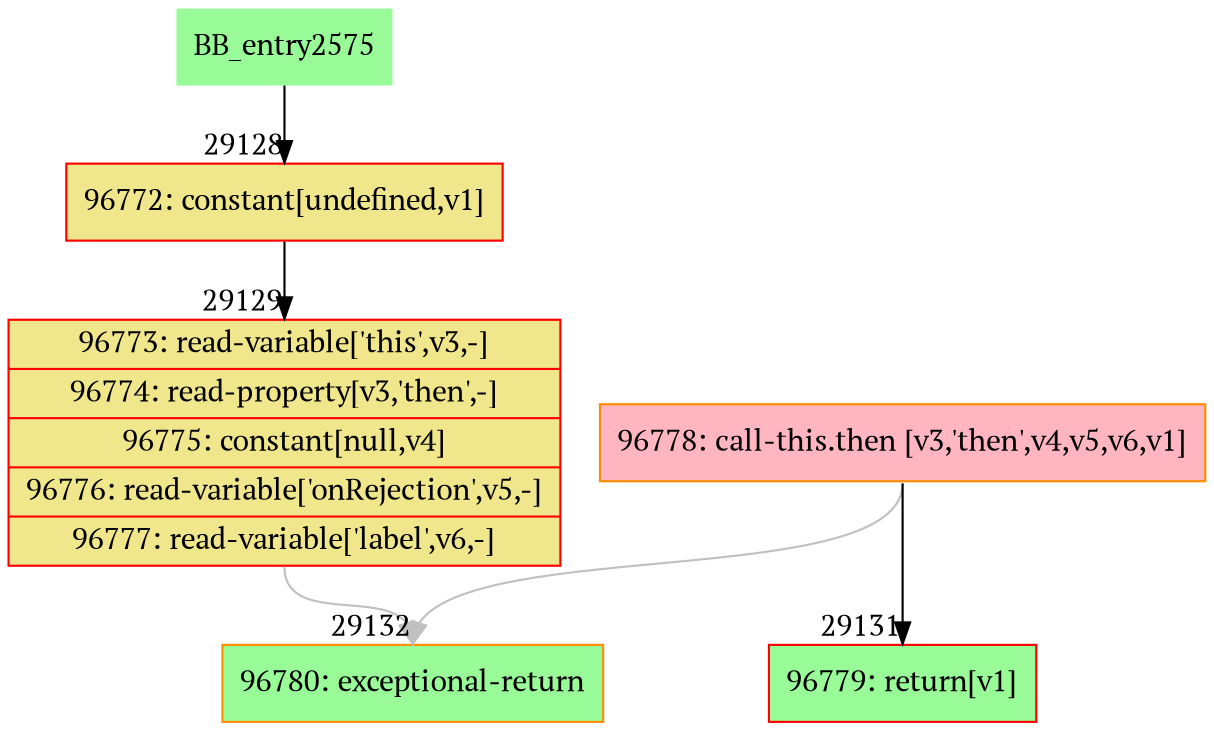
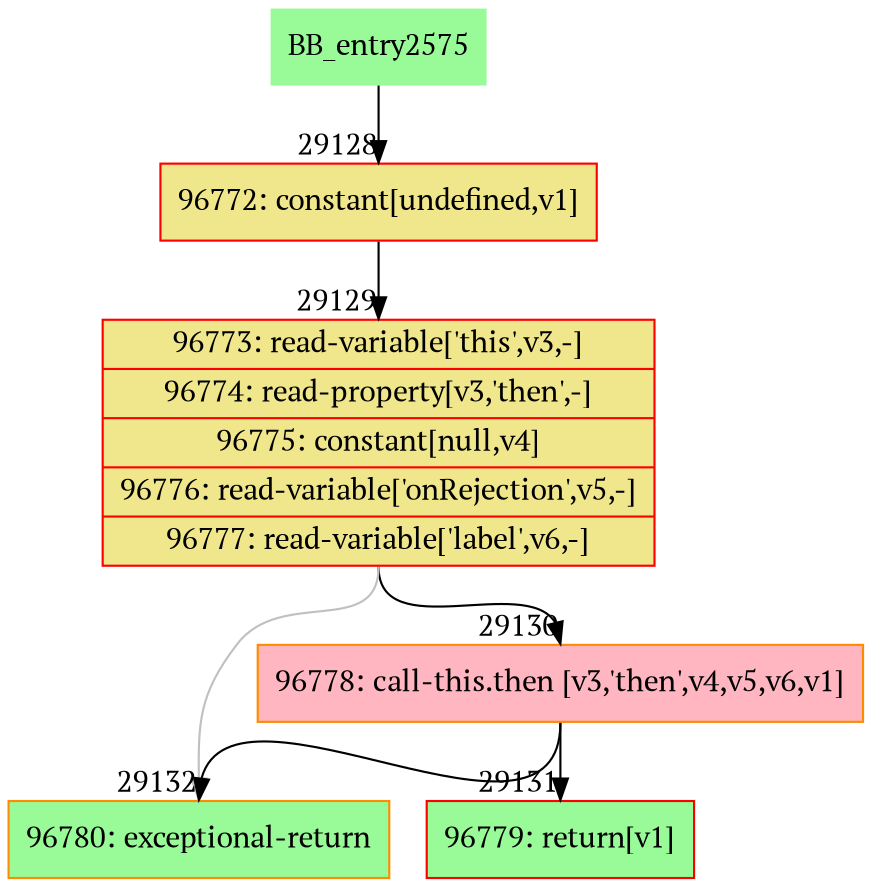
edge "96778: call-this.then [v3,'then',v4,v5,v6,v1]" -> "96780: exceptional-return": color gray -> black
edge "96773: read-variable['this',v3,-]" -> "96778: call-this.then [v3,'then',v4,v5,v6,v1]": added
